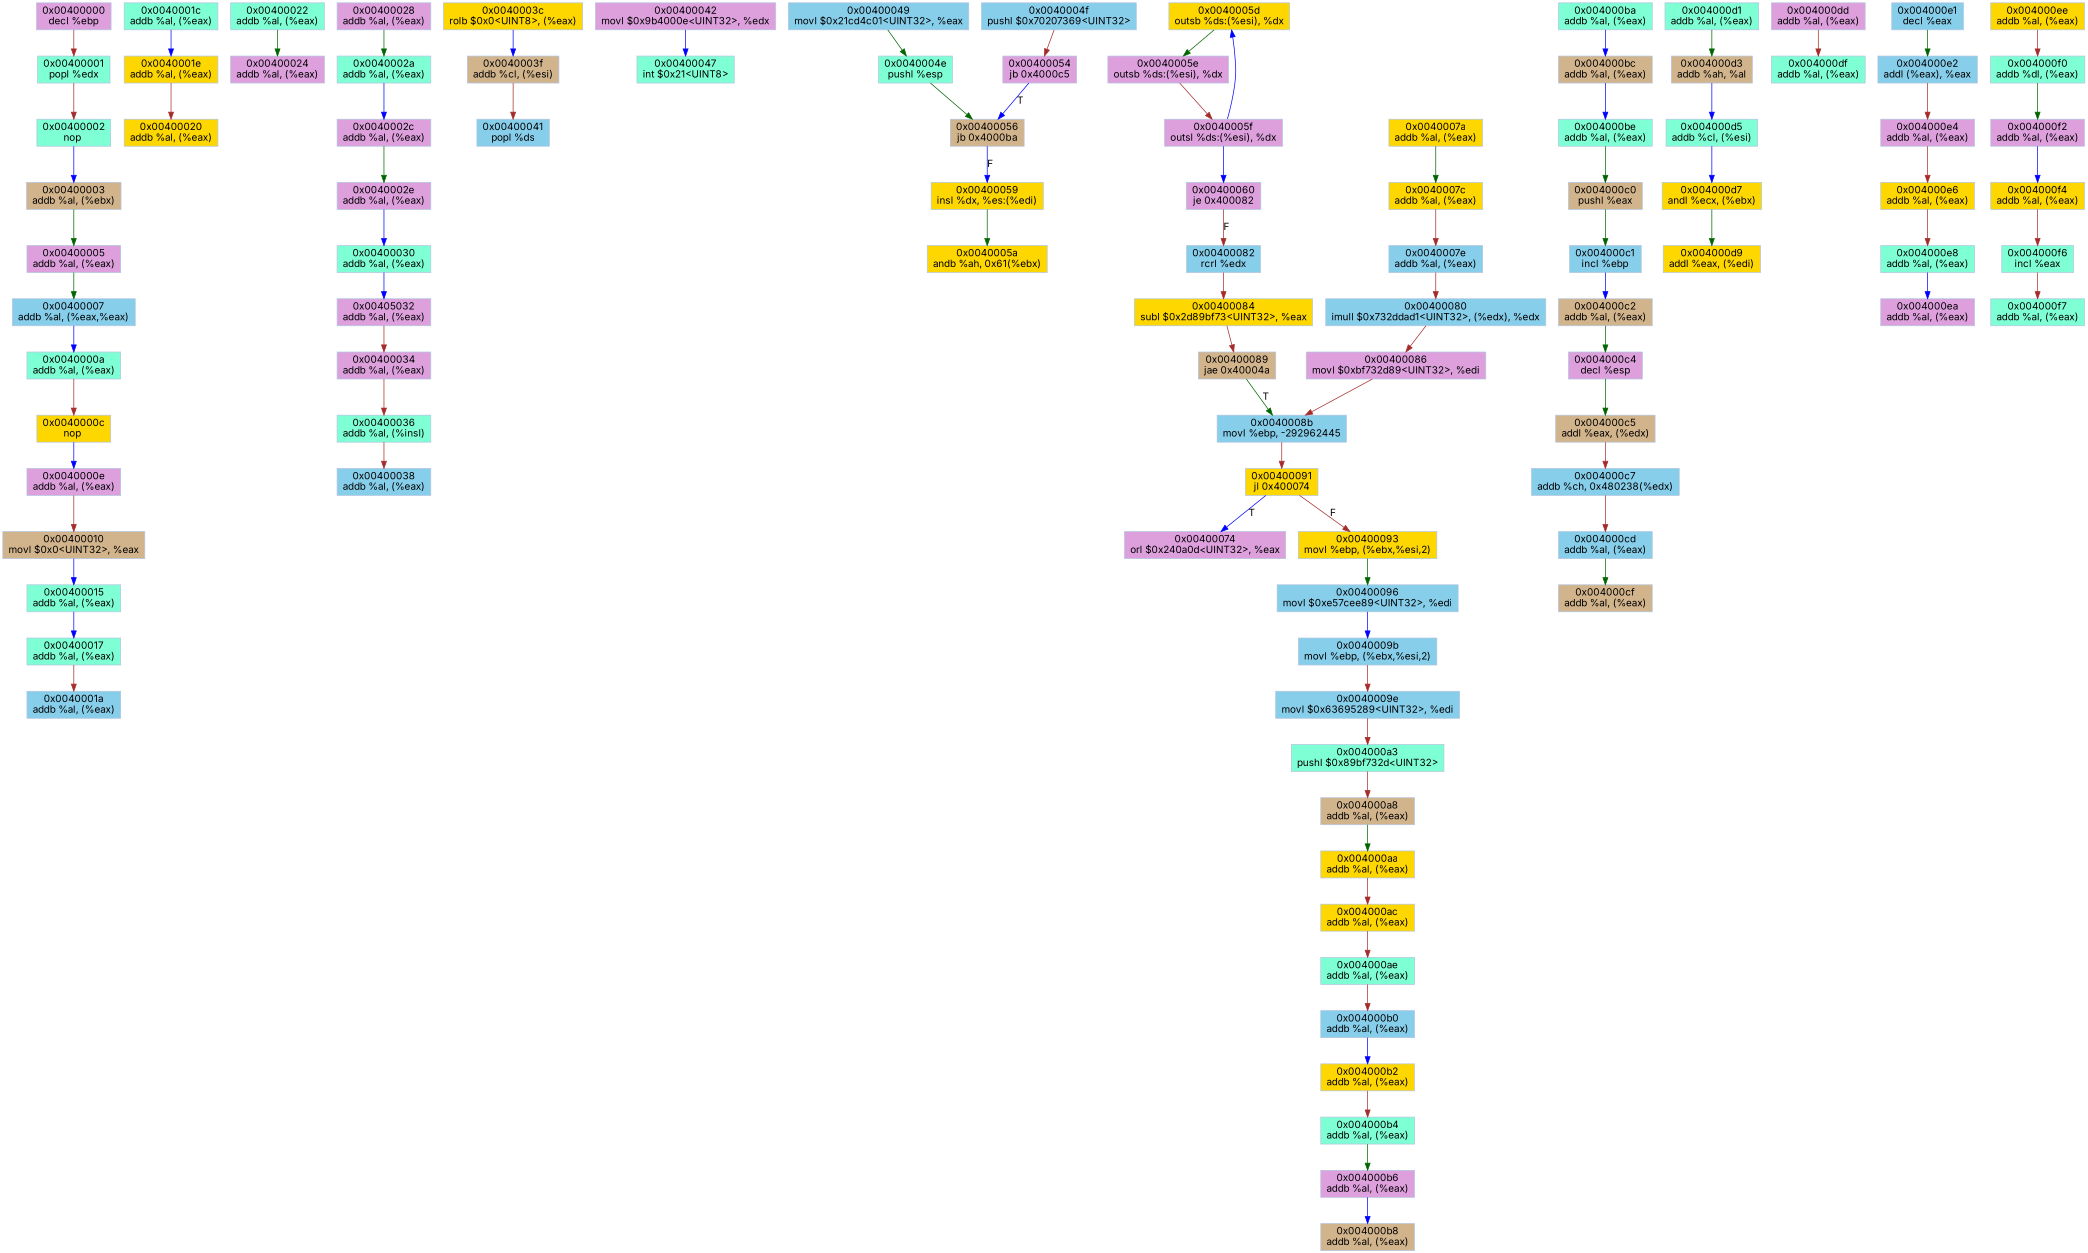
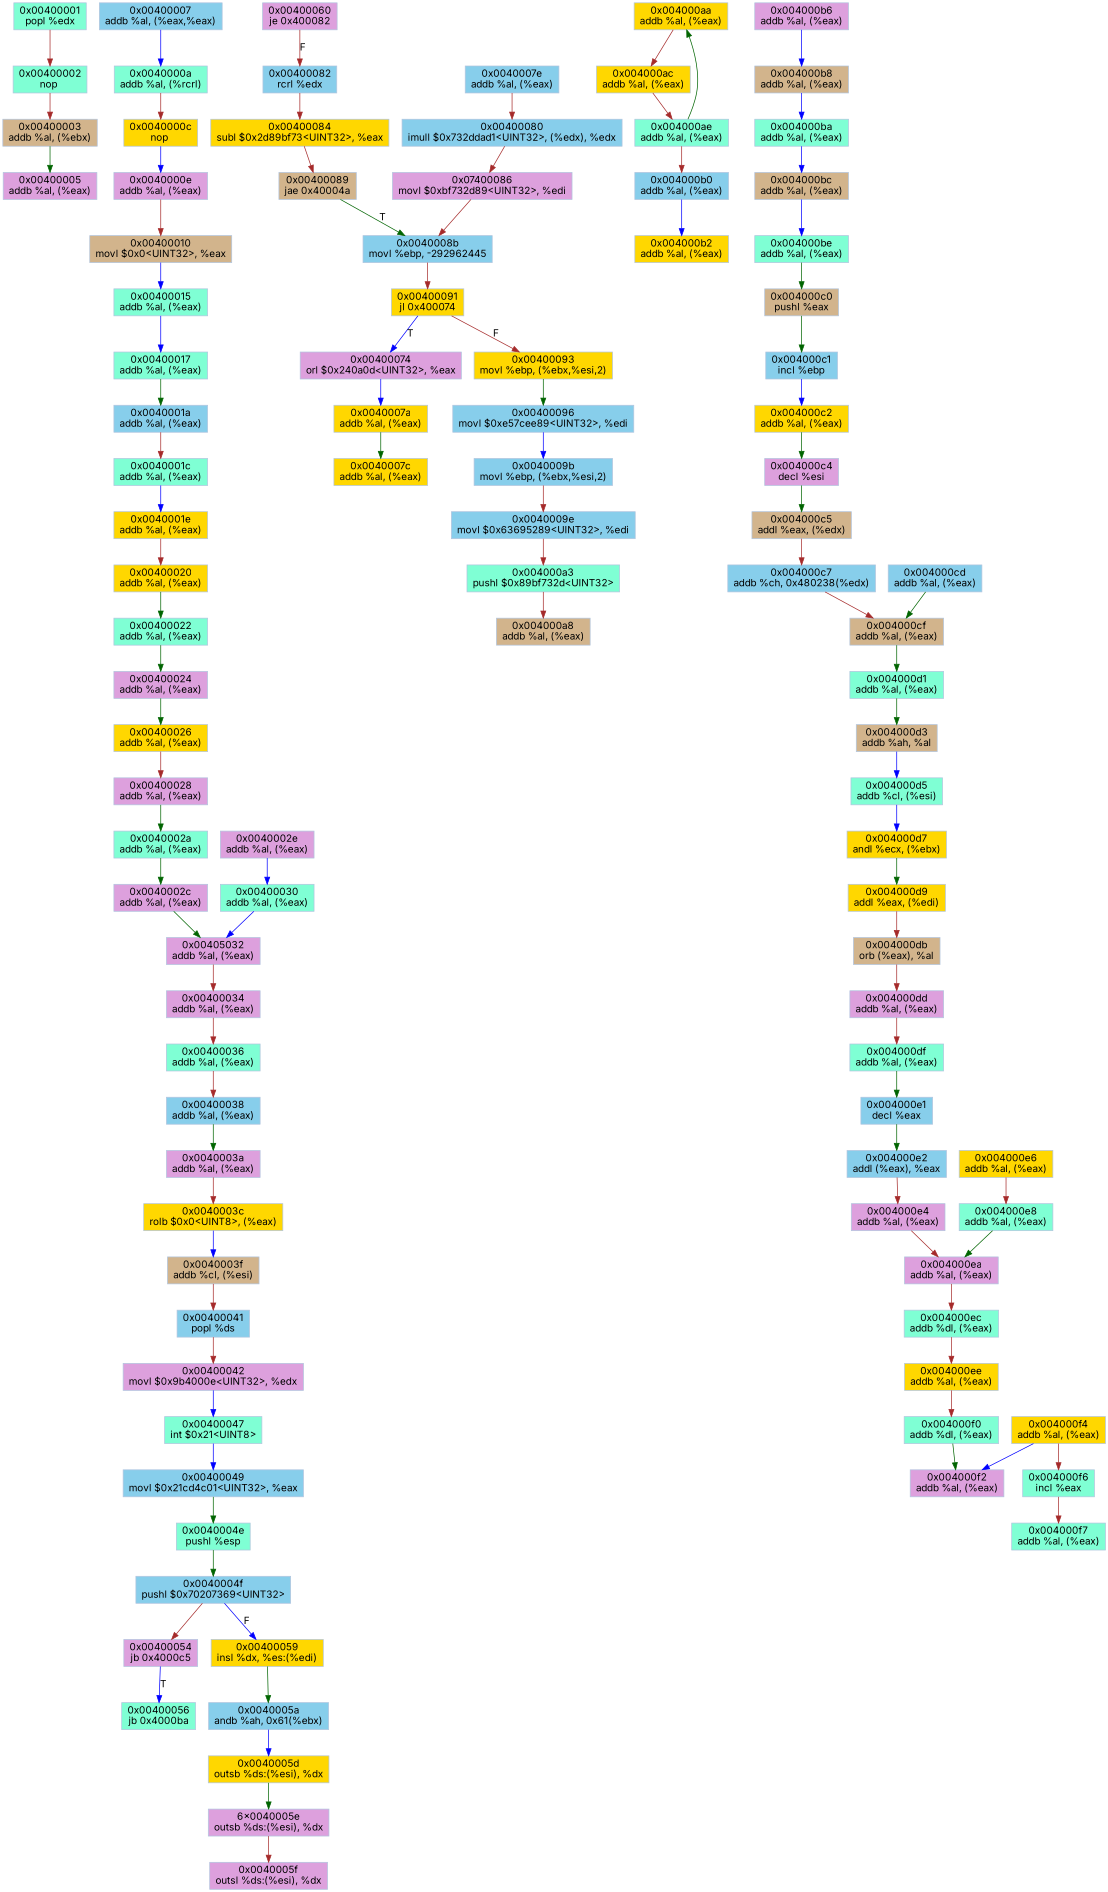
node "0x00400000 decl %ebp": removed
node "0x0040005e outsb %ds:(%esi), %dx": label "0x0040005e outsb %ds:(%esi), %dx" -> "6x0040005e outsb %ds:(%esi), %dx"
edge "0x0040005f outsl %ds:(%esi), %dx" -> "0x0040005d outsb %ds:(%esi), %dx": now "0x0040005a andb %ah, 0x61(%ebx)" -> "0x0040005d outsb %ds:(%esi), %dx"
edge "0x0040002a addb %al, (%eax)" -> "0x0040002c addb %al, (%eax)": color blue -> darkgreen
edge "0x0040004e pushl %esp" -> "0x00400056 jb 0x4000ba": now "0x0040004e pushl %esp" -> "0x0040004f pushl $0x70207369<UINT32>"
edge "0x004000b8 addb %al, (%eax)" -> "0x004000ba addb %al, (%eax)": added
node "0x00400056 jb 0x4000ba": fillcolor tan -> aquamarine
edge "0x00400002 nop" -> "0x00400003 addb %al, (%ebx)": color blue -> brown
edge "0x0040002c addb %al, (%eax)" -> "0x0040002e addb %al, (%eax)": now "0x0040002c addb %al, (%eax)" -> "0x00405032 addb %al, (%eax)"
edge "0x00400056 jb 0x4000ba" -> "0x00400059 insl %dx, %es:(%edi)": now "0x0040004f pushl $0x70207369<UINT32>" -> "0x00400059 insl %dx, %es:(%edi)"
edge "0x0040005f outsl %ds:(%esi), %dx" -> "0x00400060 je 0x400082": removed
edge "0x004000e4 addb %al, (%eax)" -> "0x004000e6 addb %al, (%eax)": now "0x004000e4 addb %al, (%eax)" -> "0x004000ea addb %al, (%eax)"
edge "0x004000f2 addb %al, (%eax)" -> "0x004000f4 addb %al, (%eax)": reversed
edge "0x0040007c addb %al, (%eax)" -> "0x0040007e addb %al, (%eax)": removed
node "0x0040005a andb %ah, 0x61(%ebx)": fillcolor gold -> skyblue
edge "0x00400005 addb %al, (%eax)" -> "0x00400007 addb %al, (%eax,%eax)": removed
edge "0x004000e8 addb %al, (%eax)" -> "0x004000ea addb %al, (%eax)": color blue -> darkgreen
node "0x004000c2 addb %al, (%eax)": fillcolor tan -> gold
node "0x0040000a addb %al, (%eax)": label "0x0040000a addb %al, (%eax)" -> "0x0040000a addb %al, (%rcrl)"
node "0x00400086 movl $0xbf732d89<UINT32>, %edi": label "0x00400086 movl $0xbf732d89<UINT32>, %edi" -> "0x07400086 movl $0xbf732d89<UINT32>, %edi"
node "0x004000c4 decl %esp": label "0x004000c4 decl %esp" -> "0x004000c4 decl %esi"
edge "0x00400074 orl $0x240a0d<UINT32>, %eax" -> "0x0040007a addb %al, (%eax)": added
node "0x00400036 addb %al, (%insl)": label "0x00400036 addb %al, (%insl)" -> "0x00400036 addb %al, (%eax)"
edge "0x0040001a addb %al, (%eax)" -> "0x0040001c addb %al, (%eax)": added
edge "0x004000c7 addb %ch, 0x480238(%edx)" -> "0x004000cd addb %al, (%eax)": now "0x004000c7 addb %ch, 0x480238(%edx)" -> "0x004000cf addb %al, (%eax)"
edge "0x00400020 addb %al, (%eax)" -> "0x00400022 addb %al, (%eax)": added
edge "0x004000cf addb %al, (%eax)" -> "0x004000d1 addb %al, (%eax)": added
edge "0x00400017 addb %al, (%eax)" -> "0x0040001a addb %al, (%eax)": color brown -> darkgreen
node "0x00400026 addb %al, (%eax)": added
edge "0x004000a8 addb %al, (%eax)" -> "0x004000aa addb %al, (%eax)": now "0x004000ae addb %al, (%eax)" -> "0x004000aa addb %al, (%eax)"
node "0x004000db orb (%eax), %al": added
edge "0x004000df addb %al, (%eax)" -> "0x004000e1 decl %eax": added
node "0x004000b4 addb %al, (%eax)": removed
node "0x0040003a addb %al, (%eax)": added
node "0x004000ec addb %dl, (%eax)": added
edge "0x00400041 popl %ds" -> "0x00400042 movl $0x9b4000e<UINT32>, %edx": added
edge "0x00400047 int $0x21<UINT8>" -> "0x00400049 movl $0x21cd4c01<UINT32>, %eax": added
